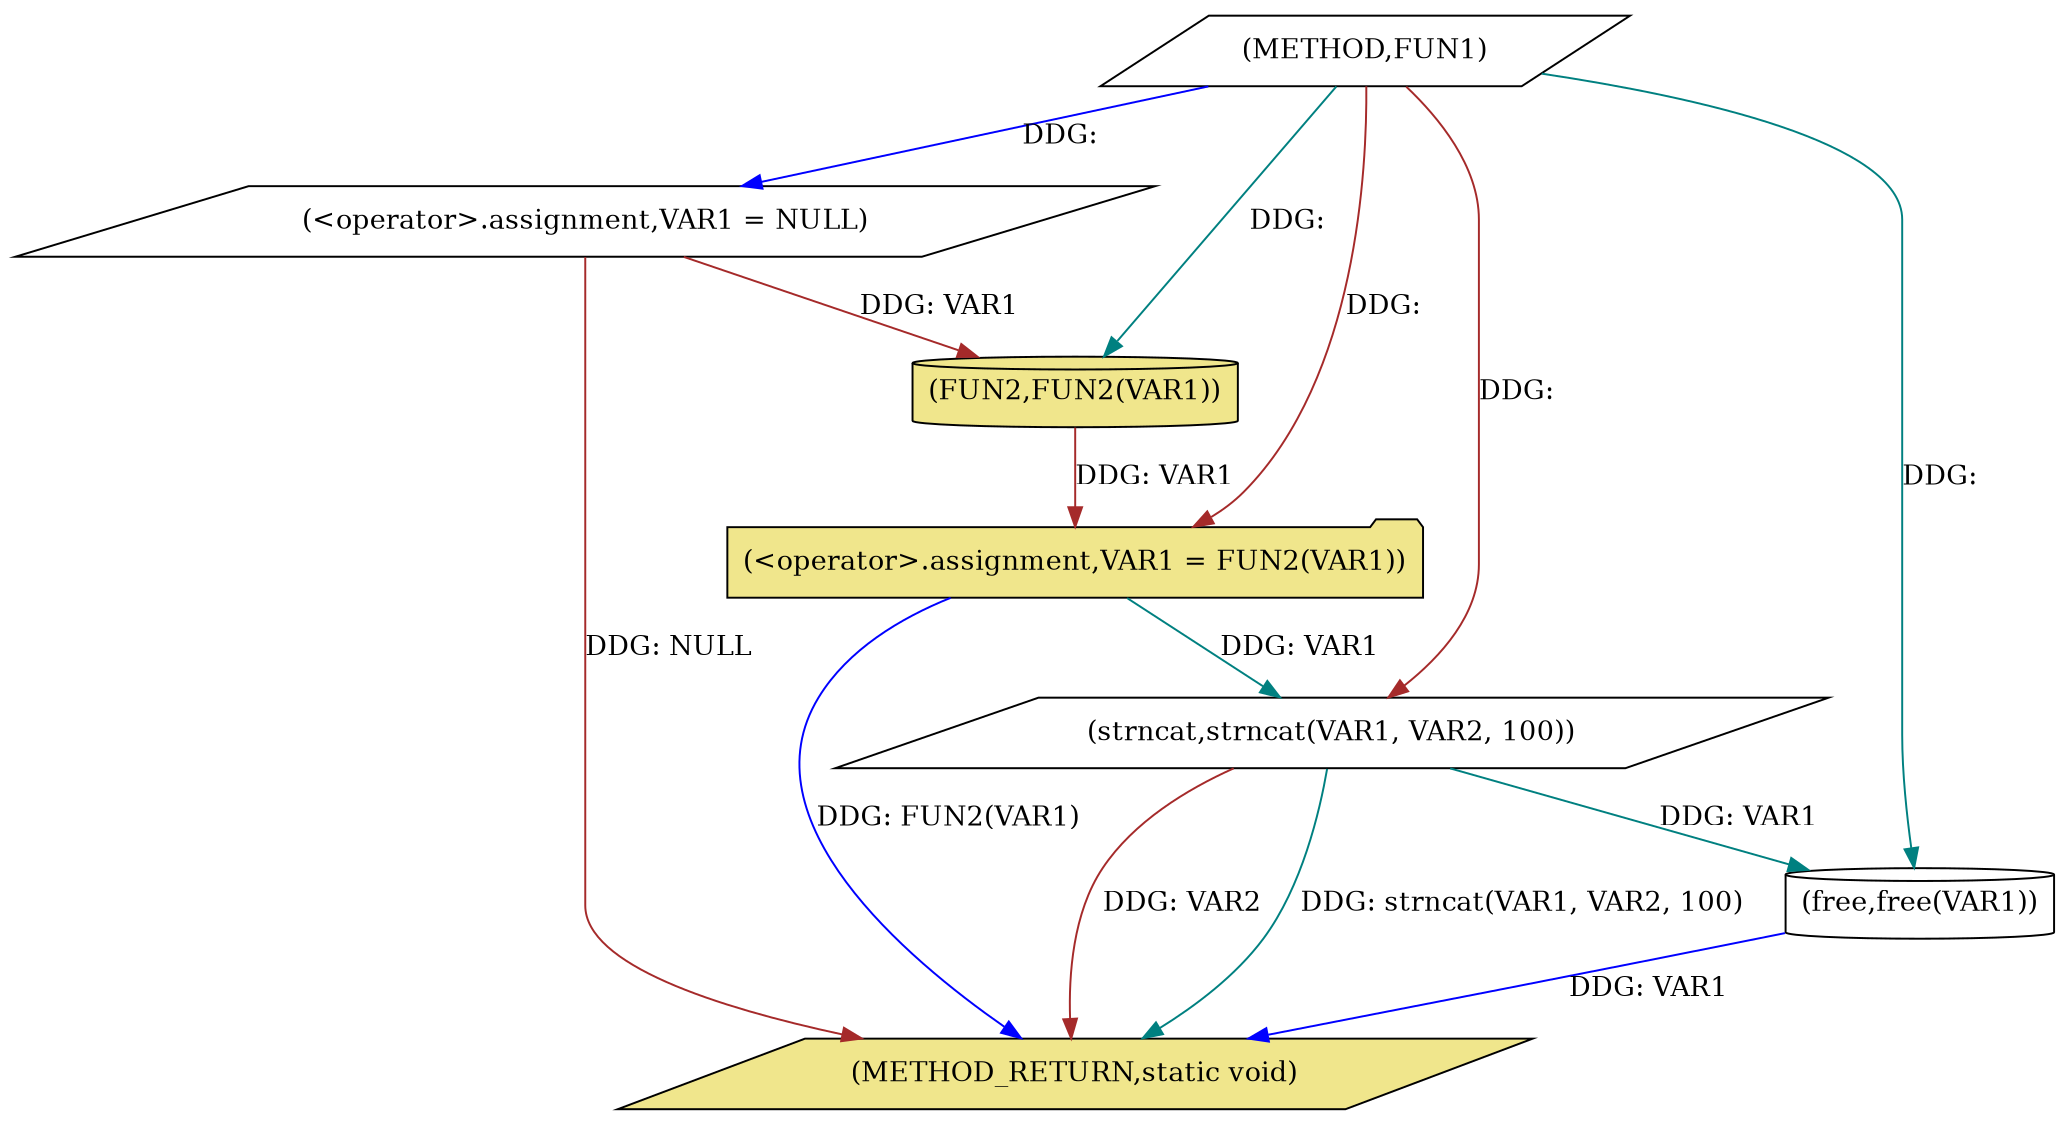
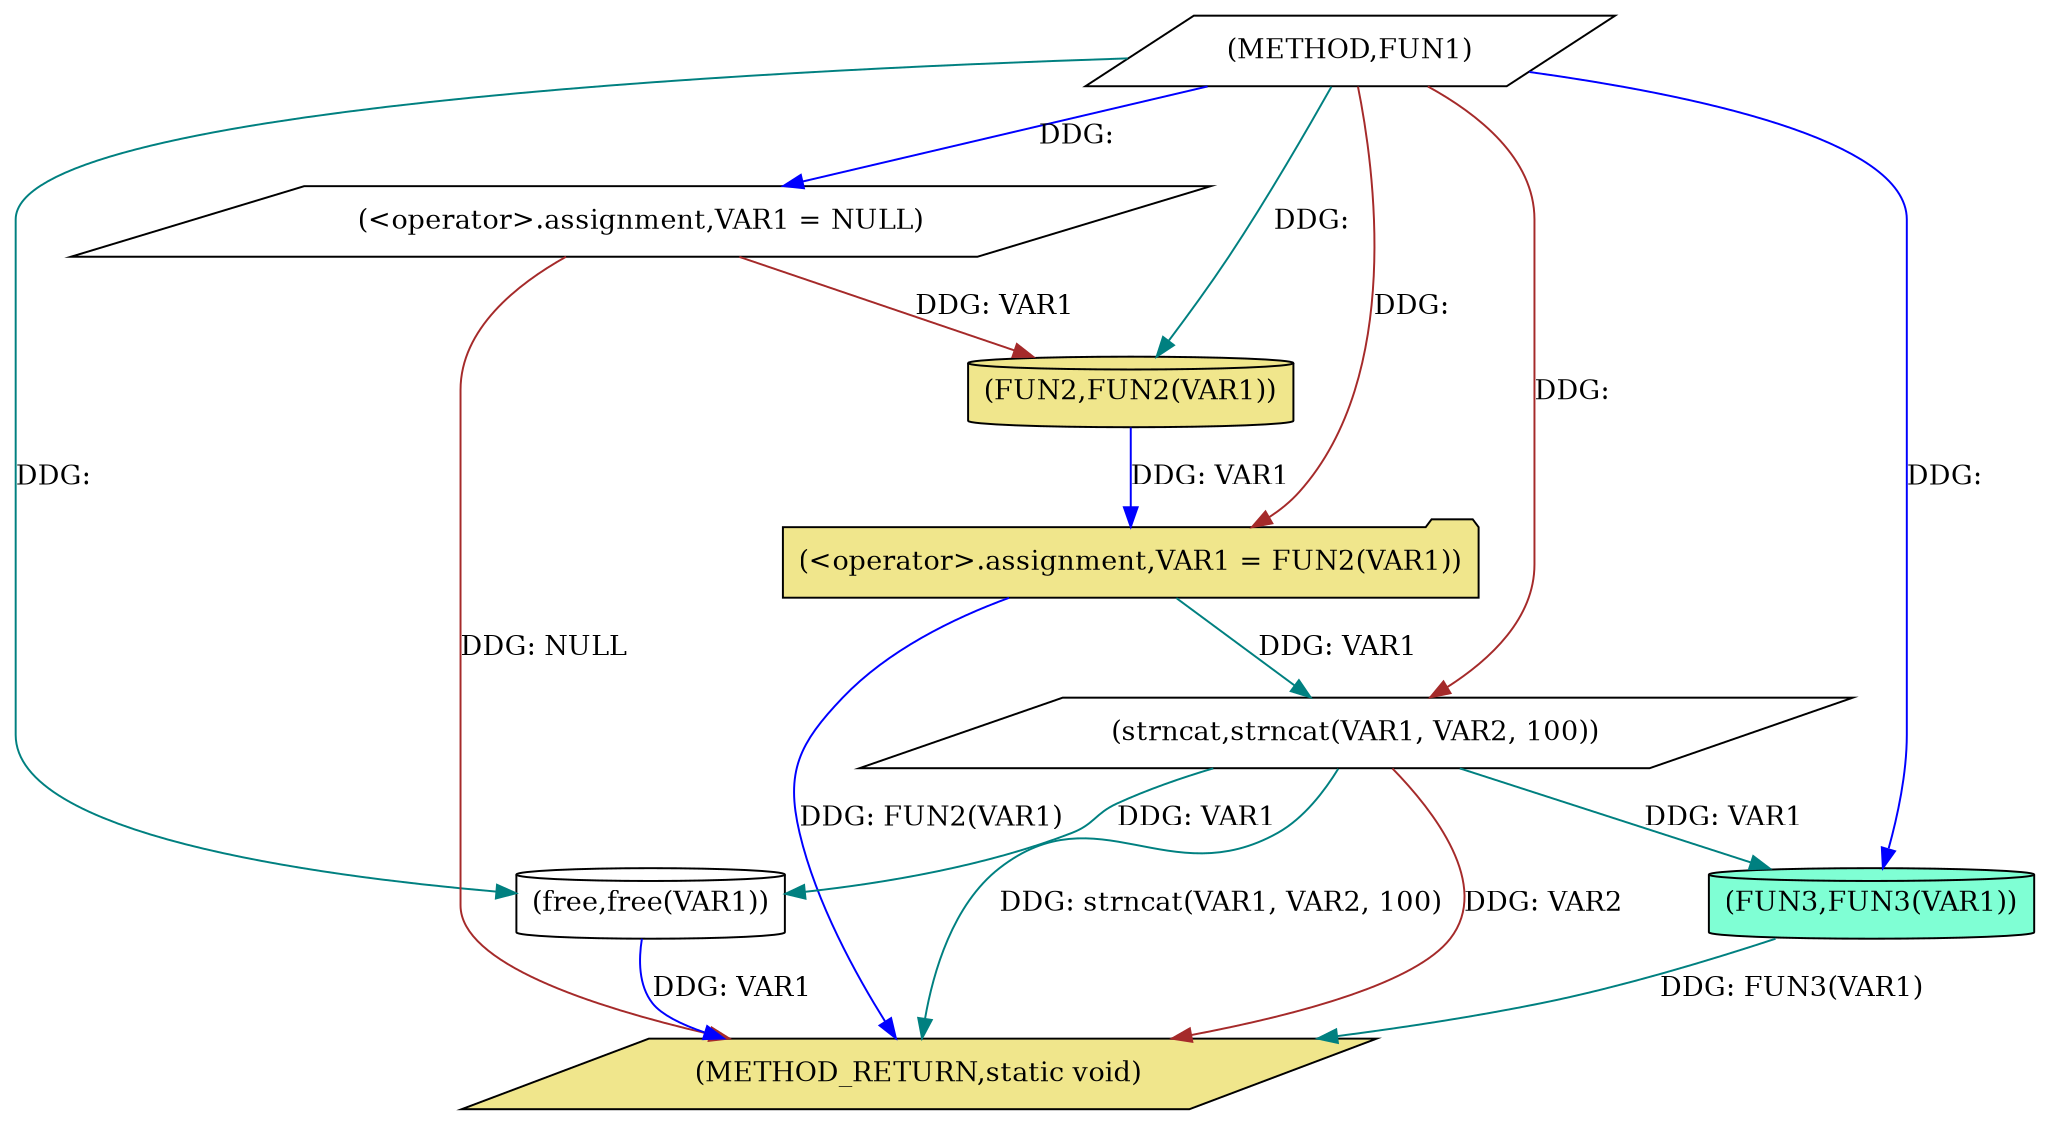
edge "(FUN2,FUN2(VAR1))" -> "(<operator>.assignment,VAR1 = FUN2(VAR1))": color brown -> blue
node "(FUN3,FUN3(VAR1))": added
